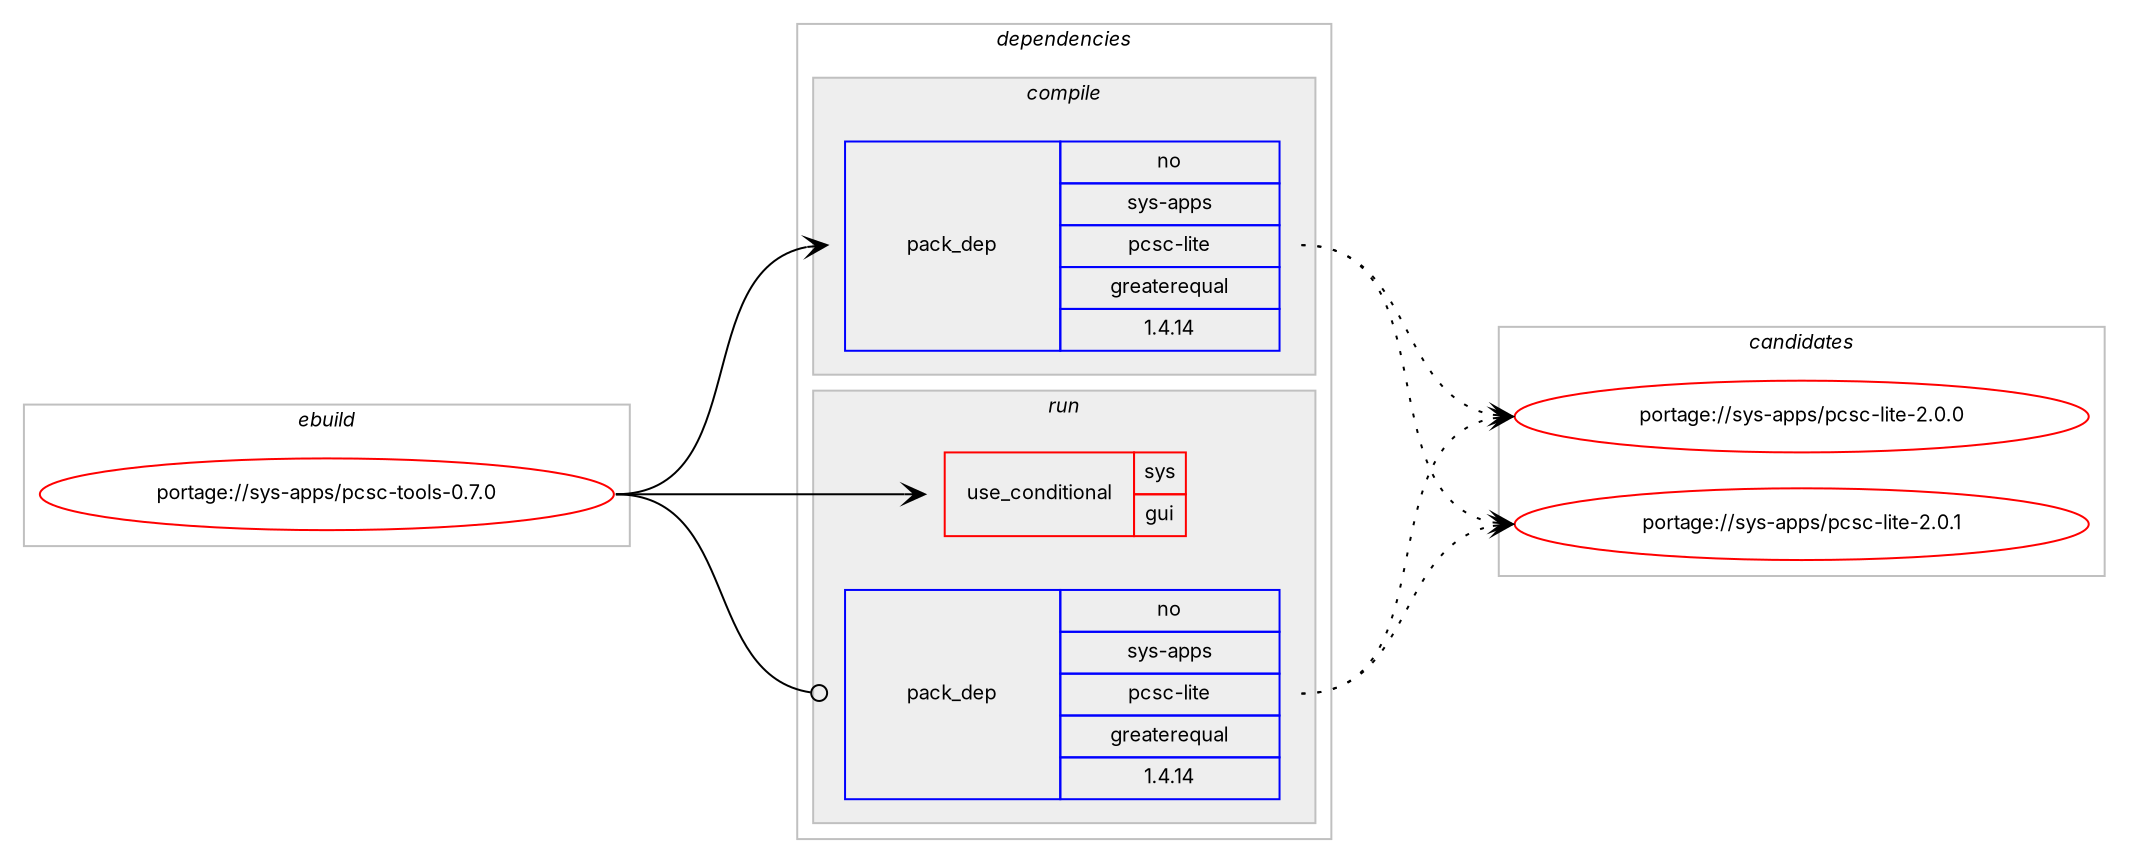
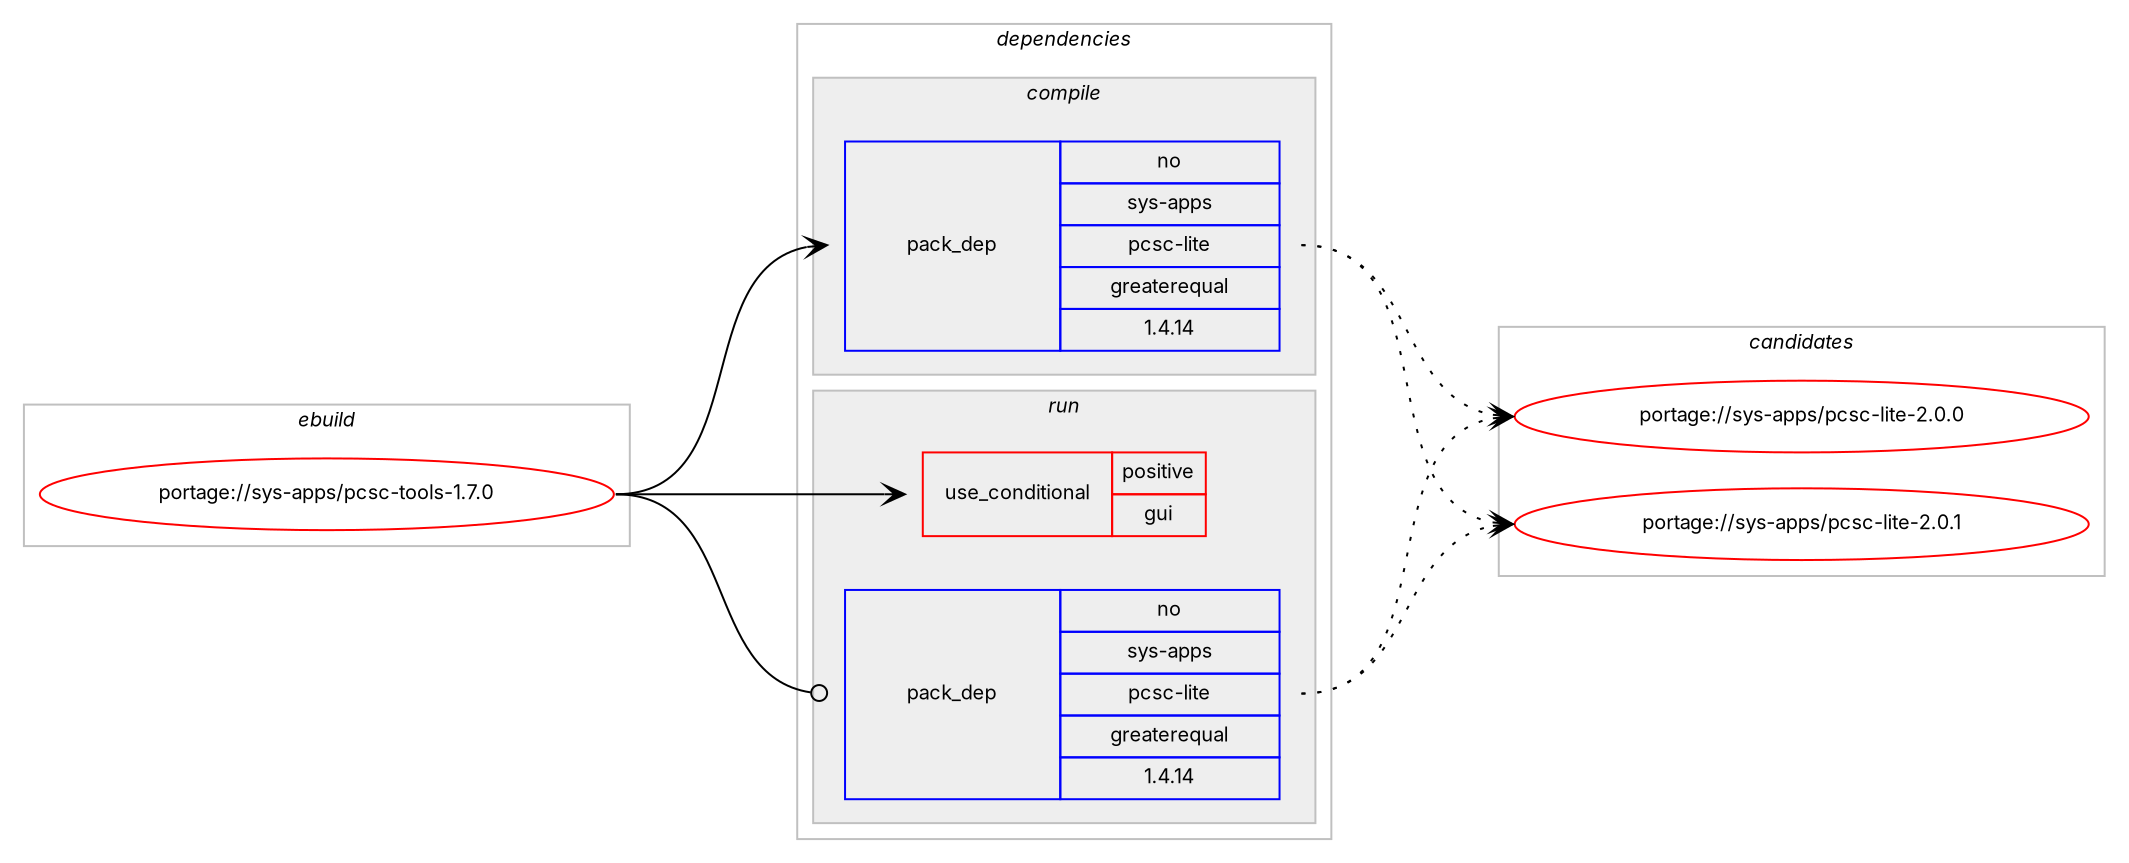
node "use_conditional": text "sys" -> "positive"
node "portage://sys-apps/pcsc-tools-0.7.0": label "portage://sys-apps/pcsc-tools-0.7.0" -> "portage://sys-apps/pcsc-tools-1.7.0"
